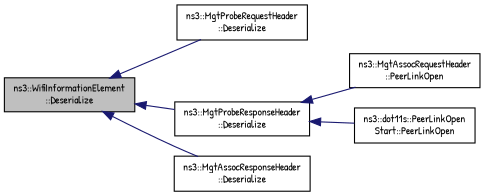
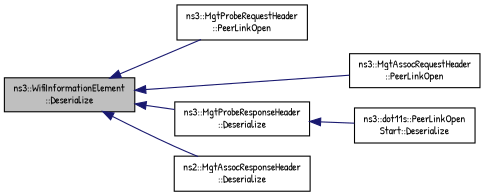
node "ns3::MgtProbeRequestHeader ::Deserialize": label "ns3::MgtProbeRequestHeader ::Deserialize" -> "ns3::MgtProbeRequestHeader ::PeerLinkOpen"
edge "ns3::MgtAssocRequestHeader ::PeerLinkOpen" -> "ns3::MgtProbeResponseHeader ::Deserialize": now "ns3::MgtAssocRequestHeader ::PeerLinkOpen" -> "ns3::WifiInformationElement ::Deserialize"
node "ns3::dot11s::PeerLinkOpen Start::PeerLinkOpen": label "ns3::dot11s::PeerLinkOpen Start::PeerLinkOpen" -> "ns3::dot11s::PeerLinkOpen Start::Deserialize"
node "ns3::MgtAssocResponseHeader ::Deserialize": label "ns3::MgtAssocResponseHeader ::Deserialize" -> "ns2::MgtAssocResponseHeader ::Deserialize"
